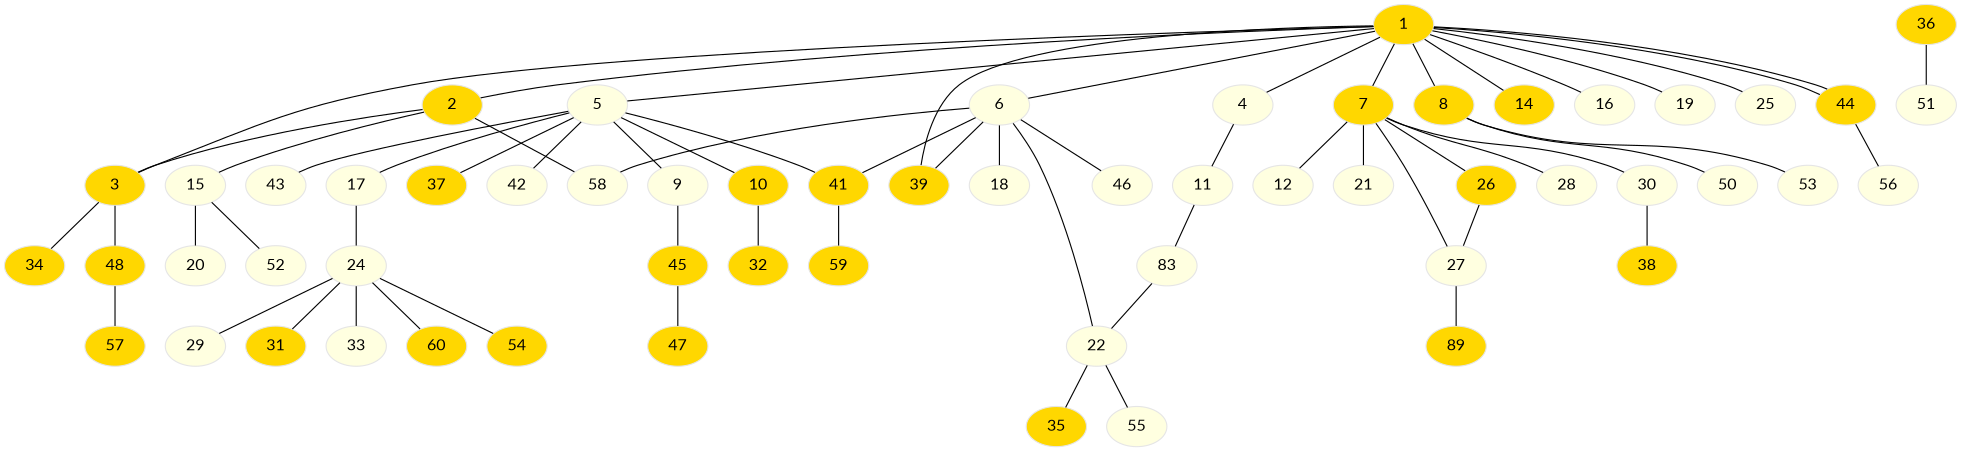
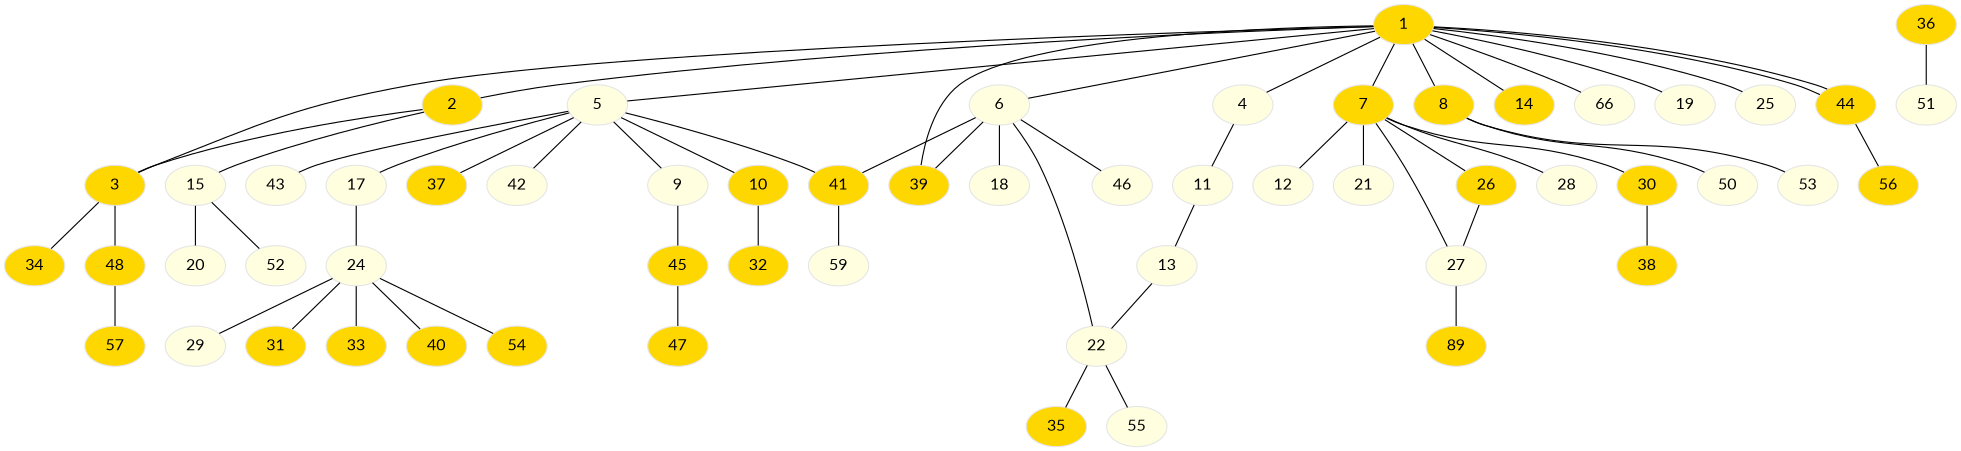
node "16": label "16" -> "66"
node "58": removed
node "30": fillcolor lightyellow -> gold
node "56": fillcolor lightyellow -> gold
node "59": fillcolor gold -> lightyellow
node "83": label "83" -> "13"
node "33": fillcolor lightyellow -> gold
node "60": label "60" -> "40"
